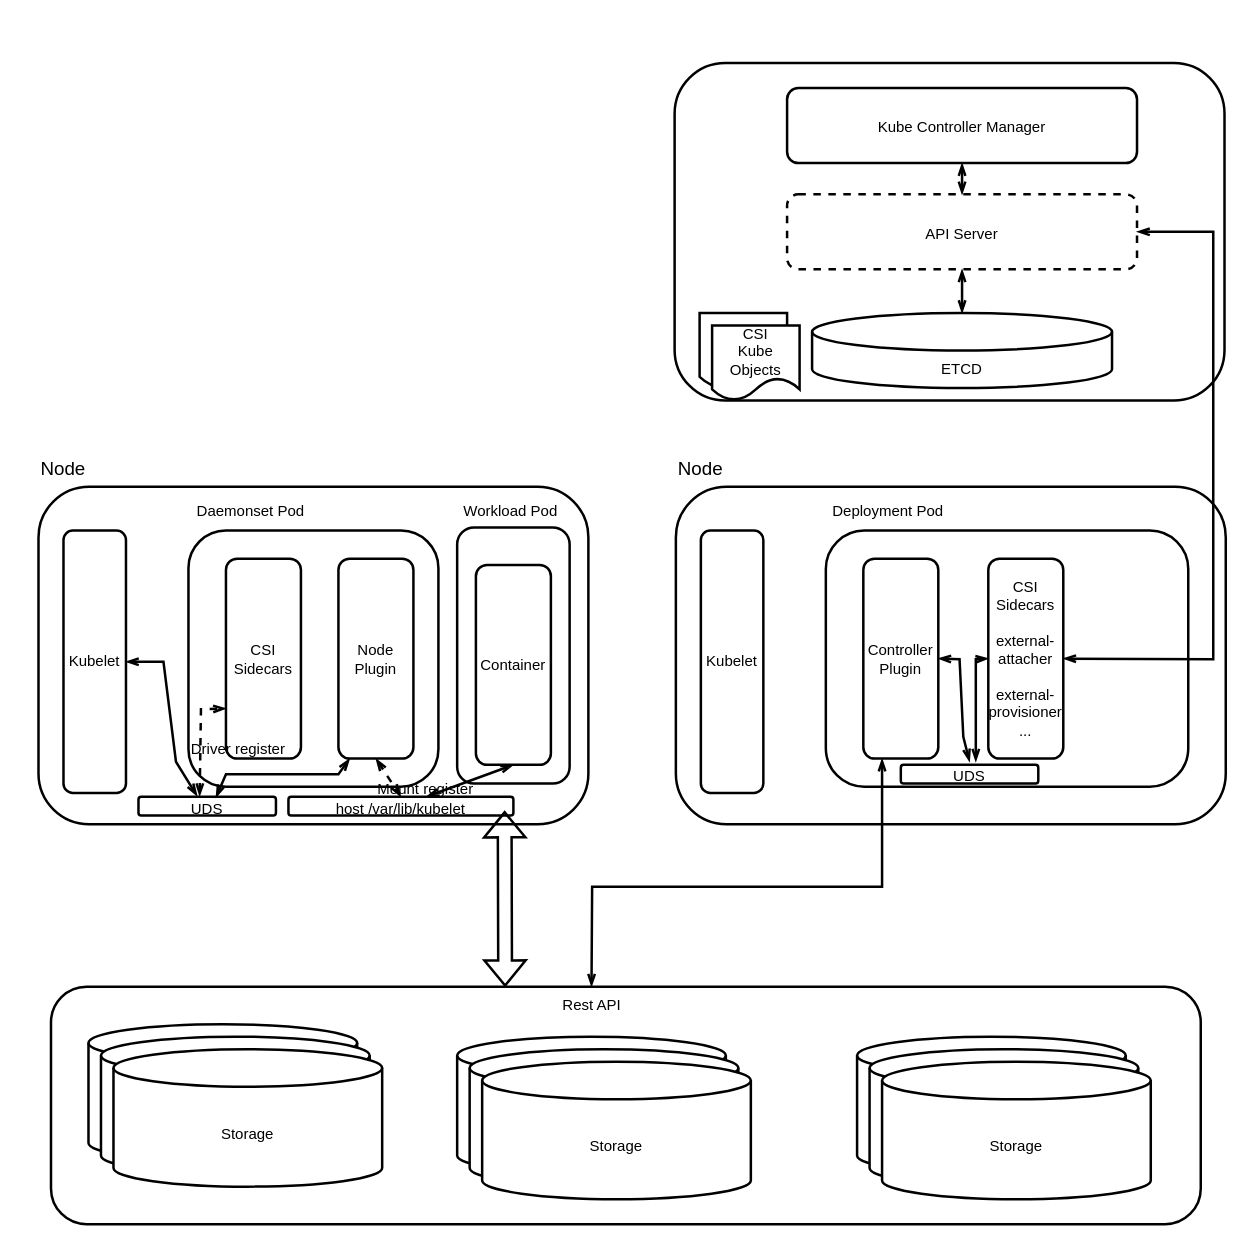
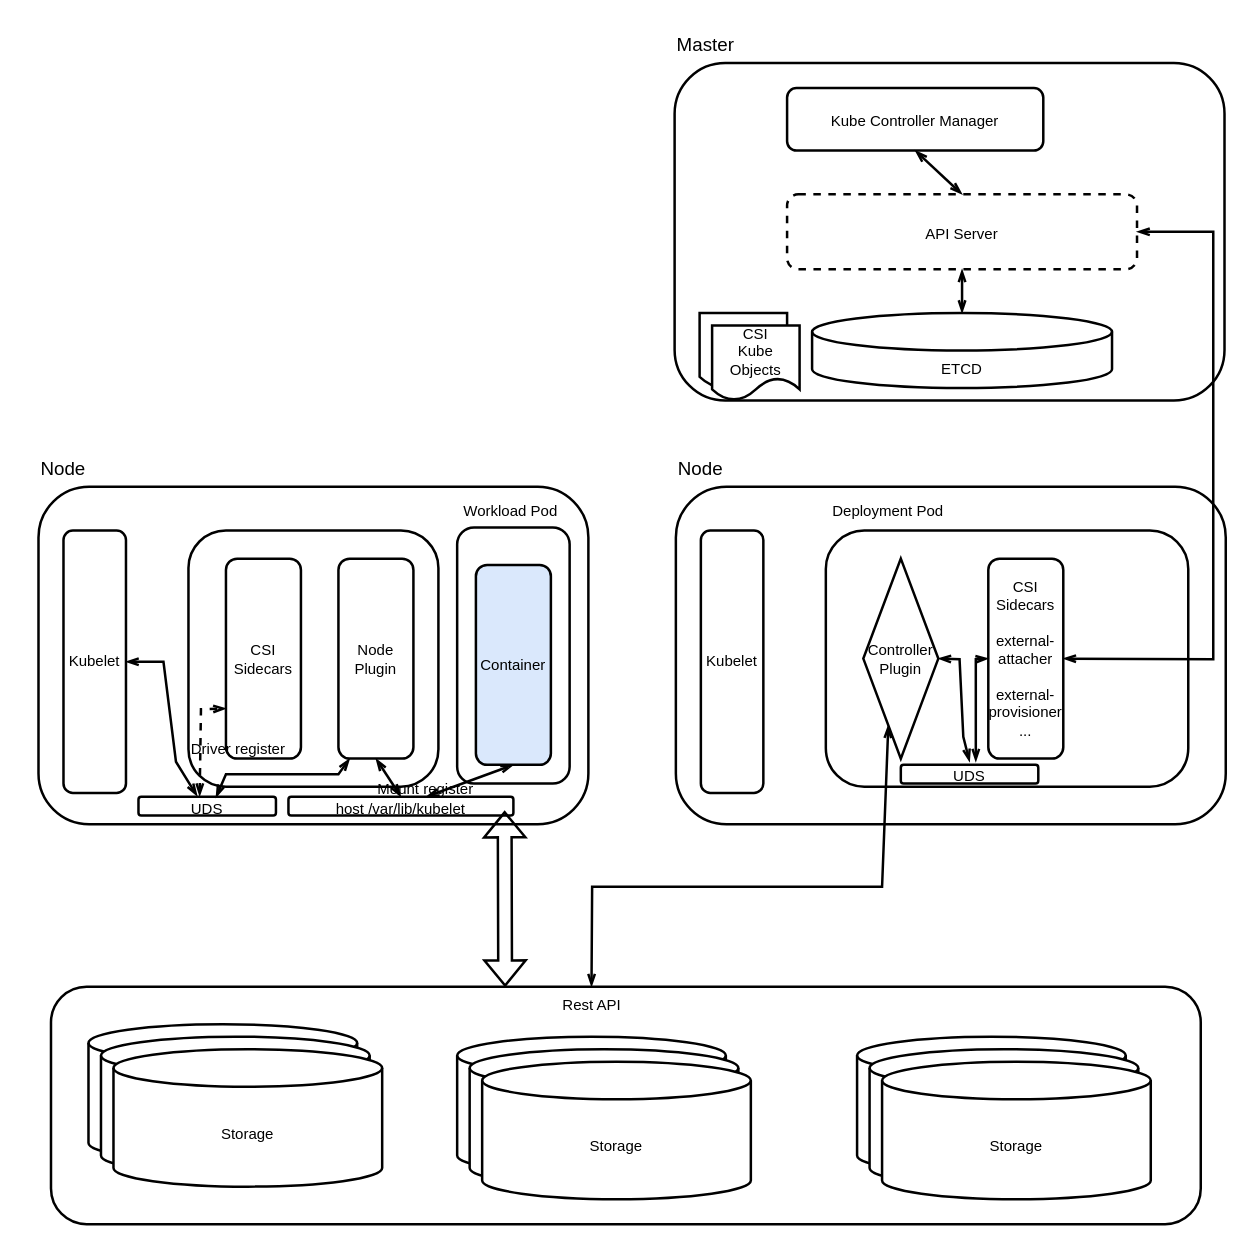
node "Master": added
node "Kube Controller Manager": size 350x75 -> 256x63
node "Daemonset Pod": removed
node "Controller Plugin": shape rounded rectangle -> diamond
node "Container": fillcolor #ffffff -> #dae8fc
edge "Node Plugin" -- "host /var/lib/kubelet": style dashed -> solid
